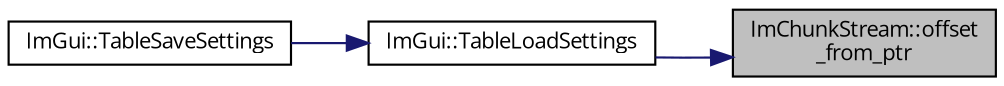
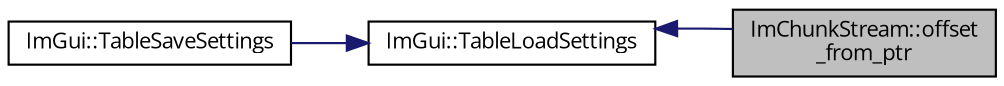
edge "ImGui::TableLoadSettings" -> "ImChunkStream::offset _from_ptr": reversed
